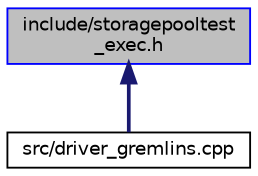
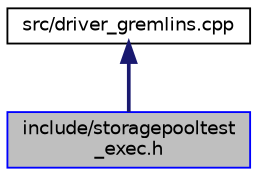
edge "src/driver_gremlins.cpp" -> "include/storagepooltest _exec.h": reversed
